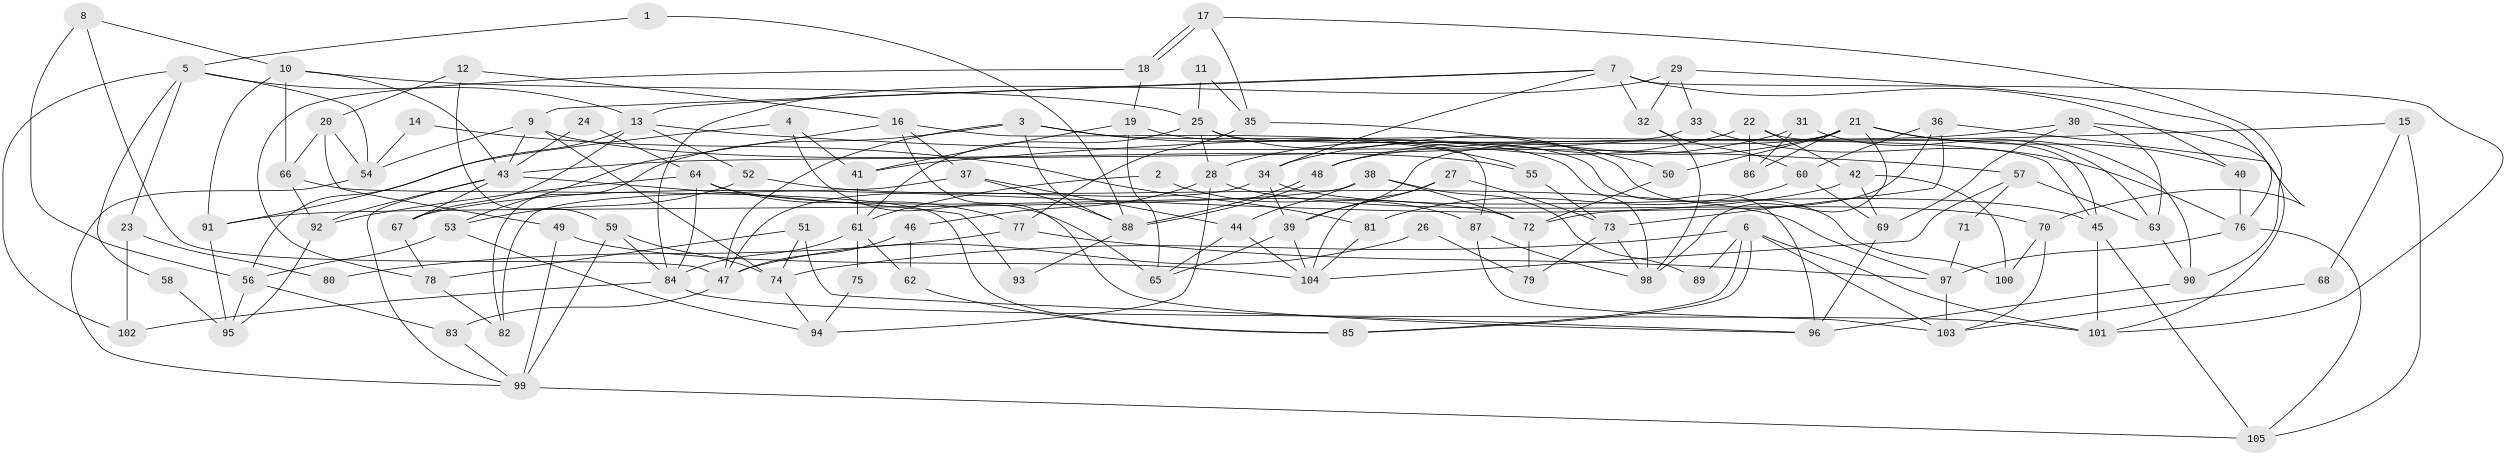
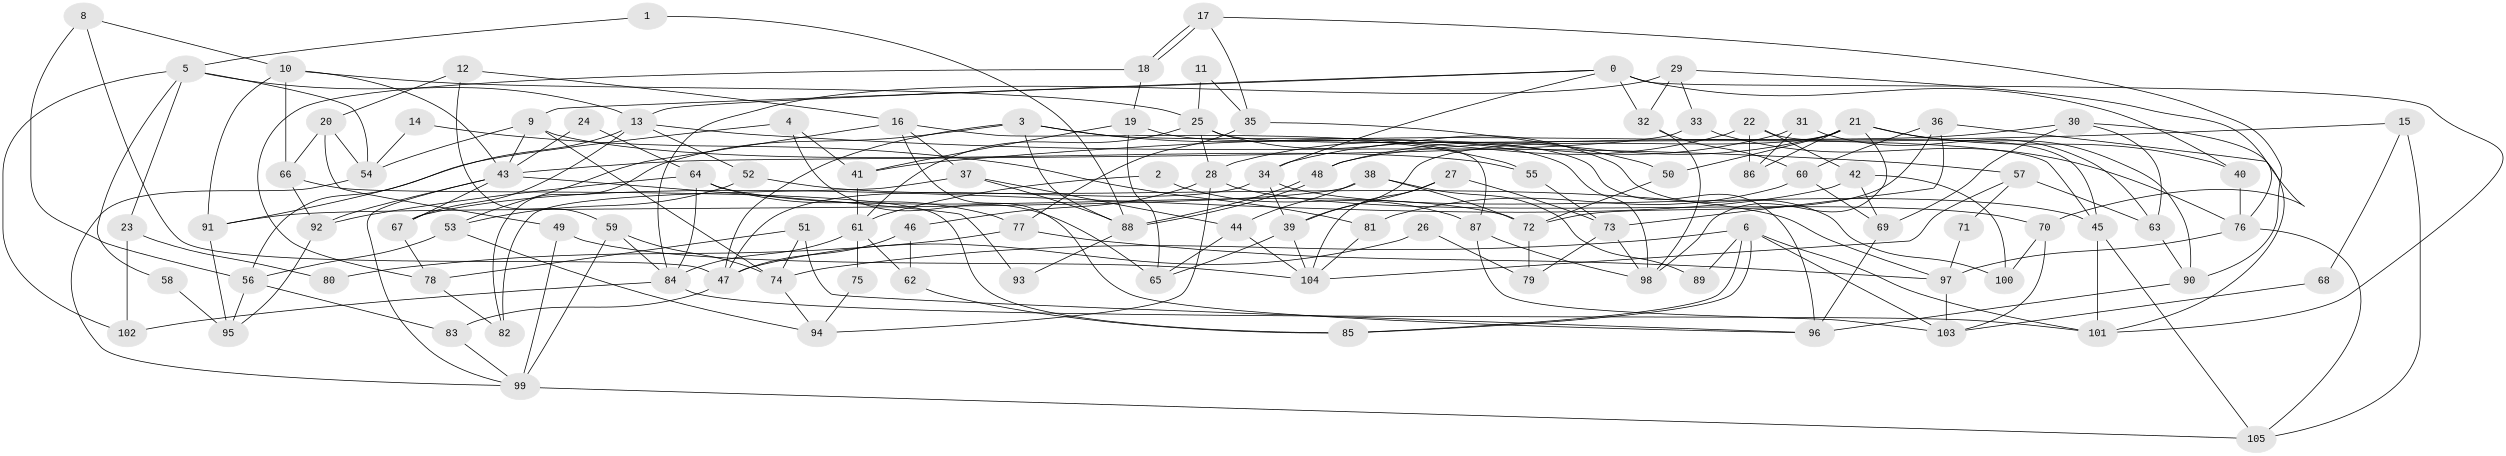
node "7": label "7" -> "0"
